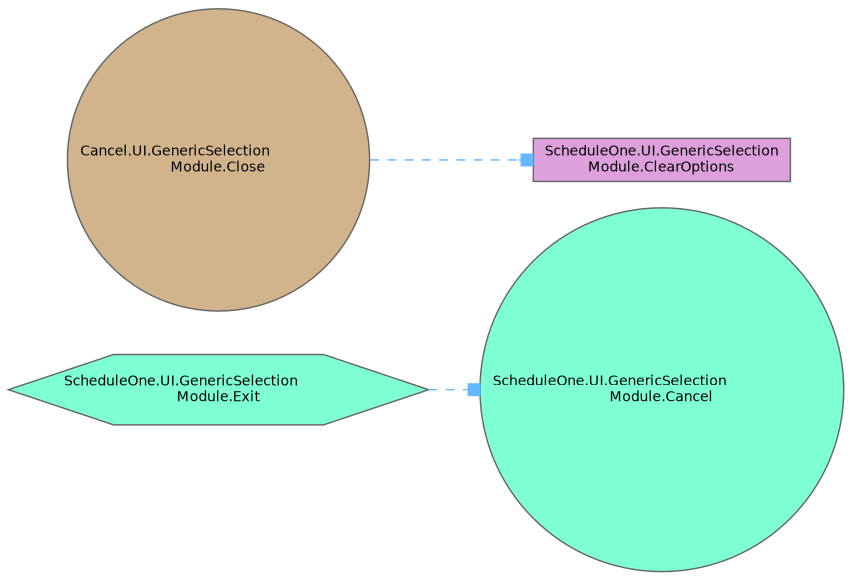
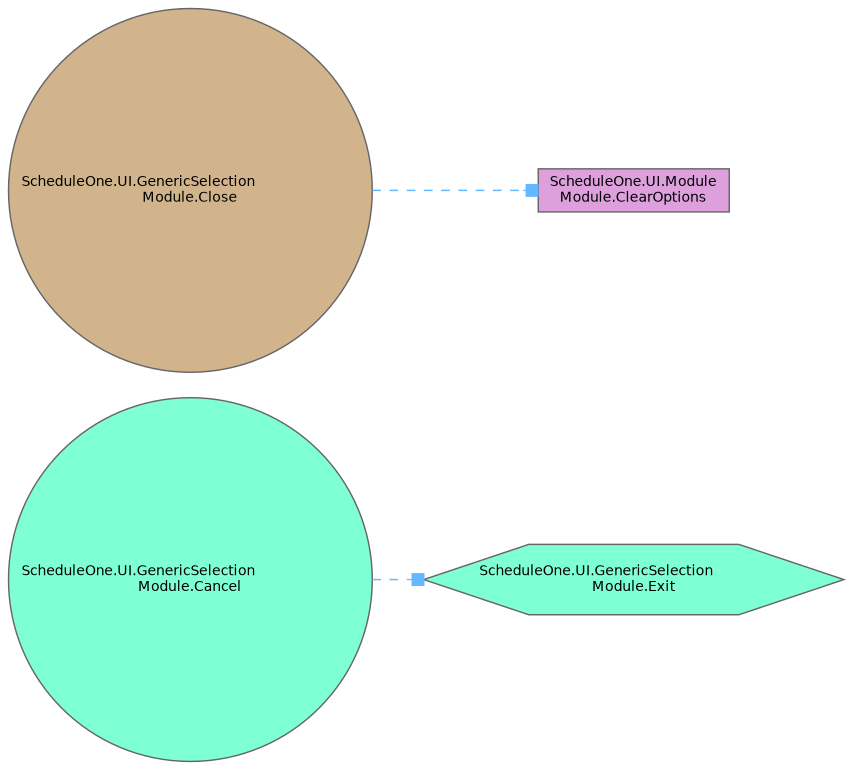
node "Cancel.UI.GenericSelection Module.Close": label "Cancel.UI.GenericSelection Module.Close" -> "ScheduleOne.UI.GenericSelection Module.Close"
node "ScheduleOne.UI.GenericSelection Module.ClearOptions": label "ScheduleOne.UI.GenericSelection Module.ClearOptions" -> "ScheduleOne.UI.Module Module.ClearOptions"
edge "ScheduleOne.UI.GenericSelection Module.Exit" -> "ScheduleOne.UI.GenericSelection Module.Cancel": reversed
